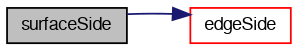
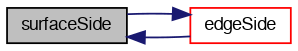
edge "edgeSide" -> "surfaceSide": added
